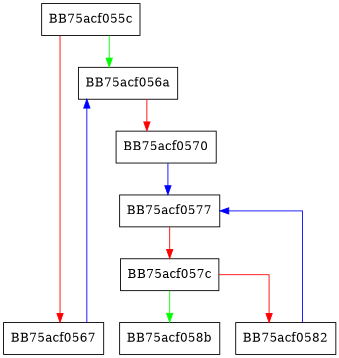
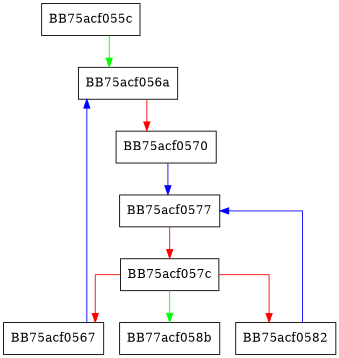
edge "BB75acf055c" -> "BB75acf0567": now "BB75acf057c" -> "BB75acf0567"
node "BB75acf058b": label "BB75acf058b" -> "BB77acf058b"
